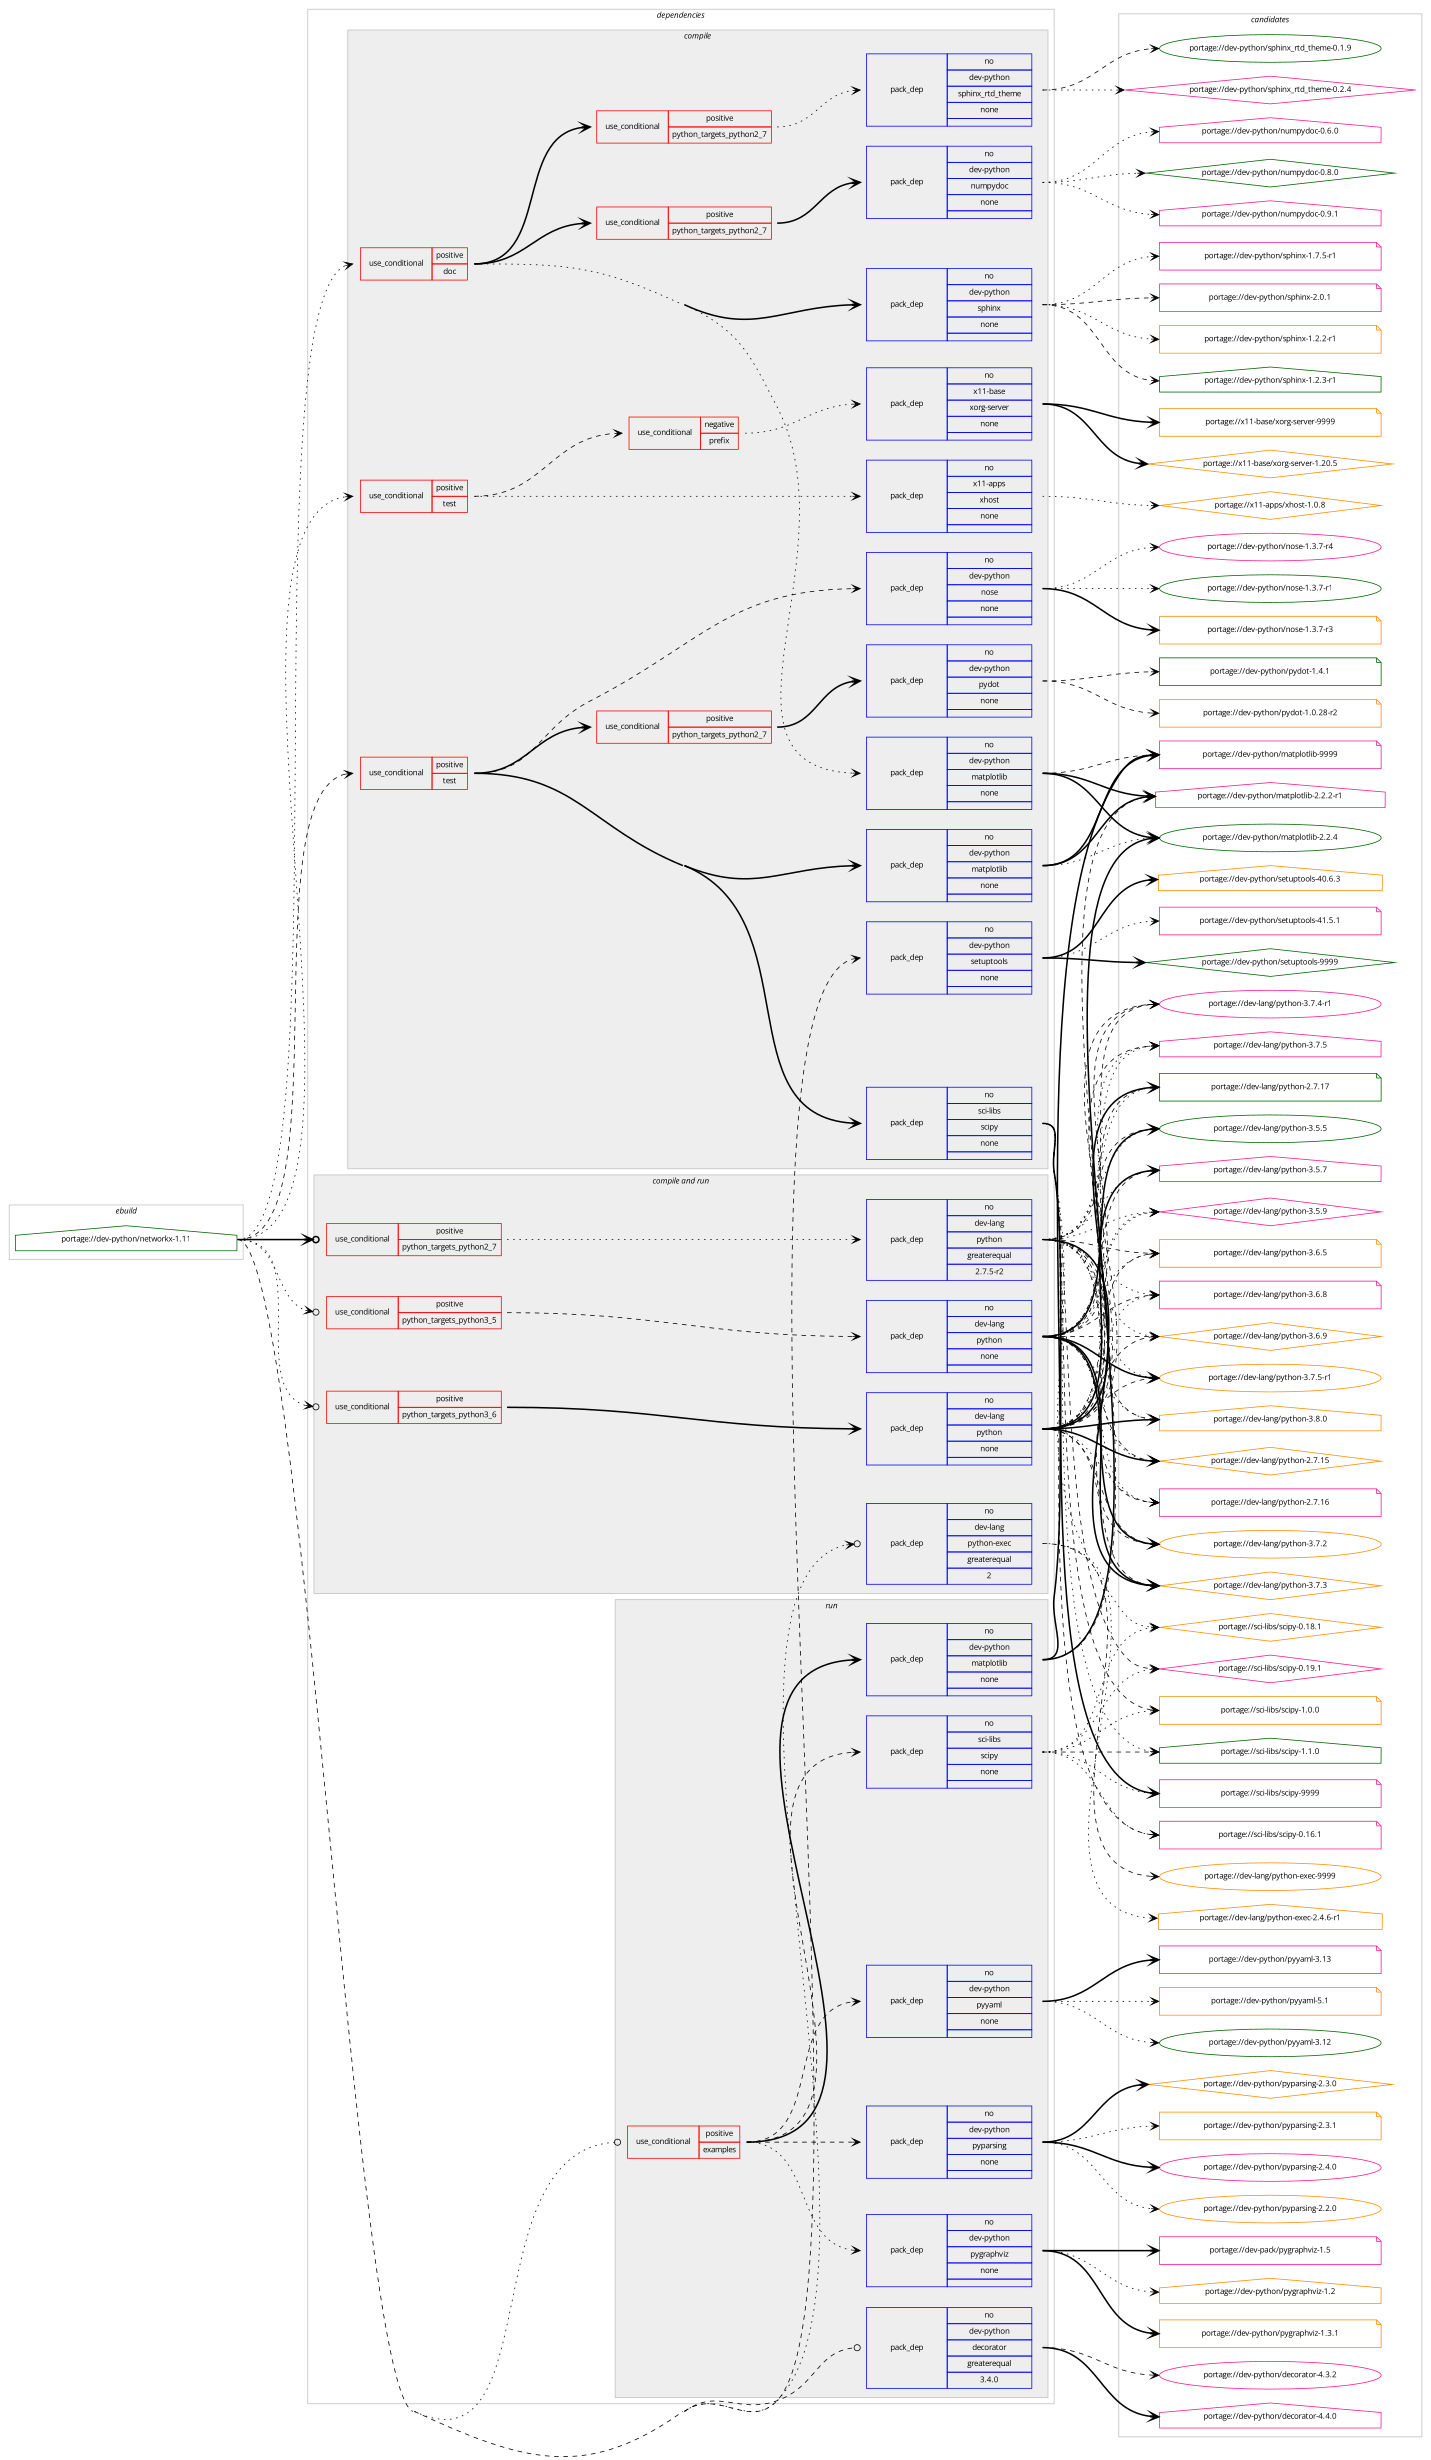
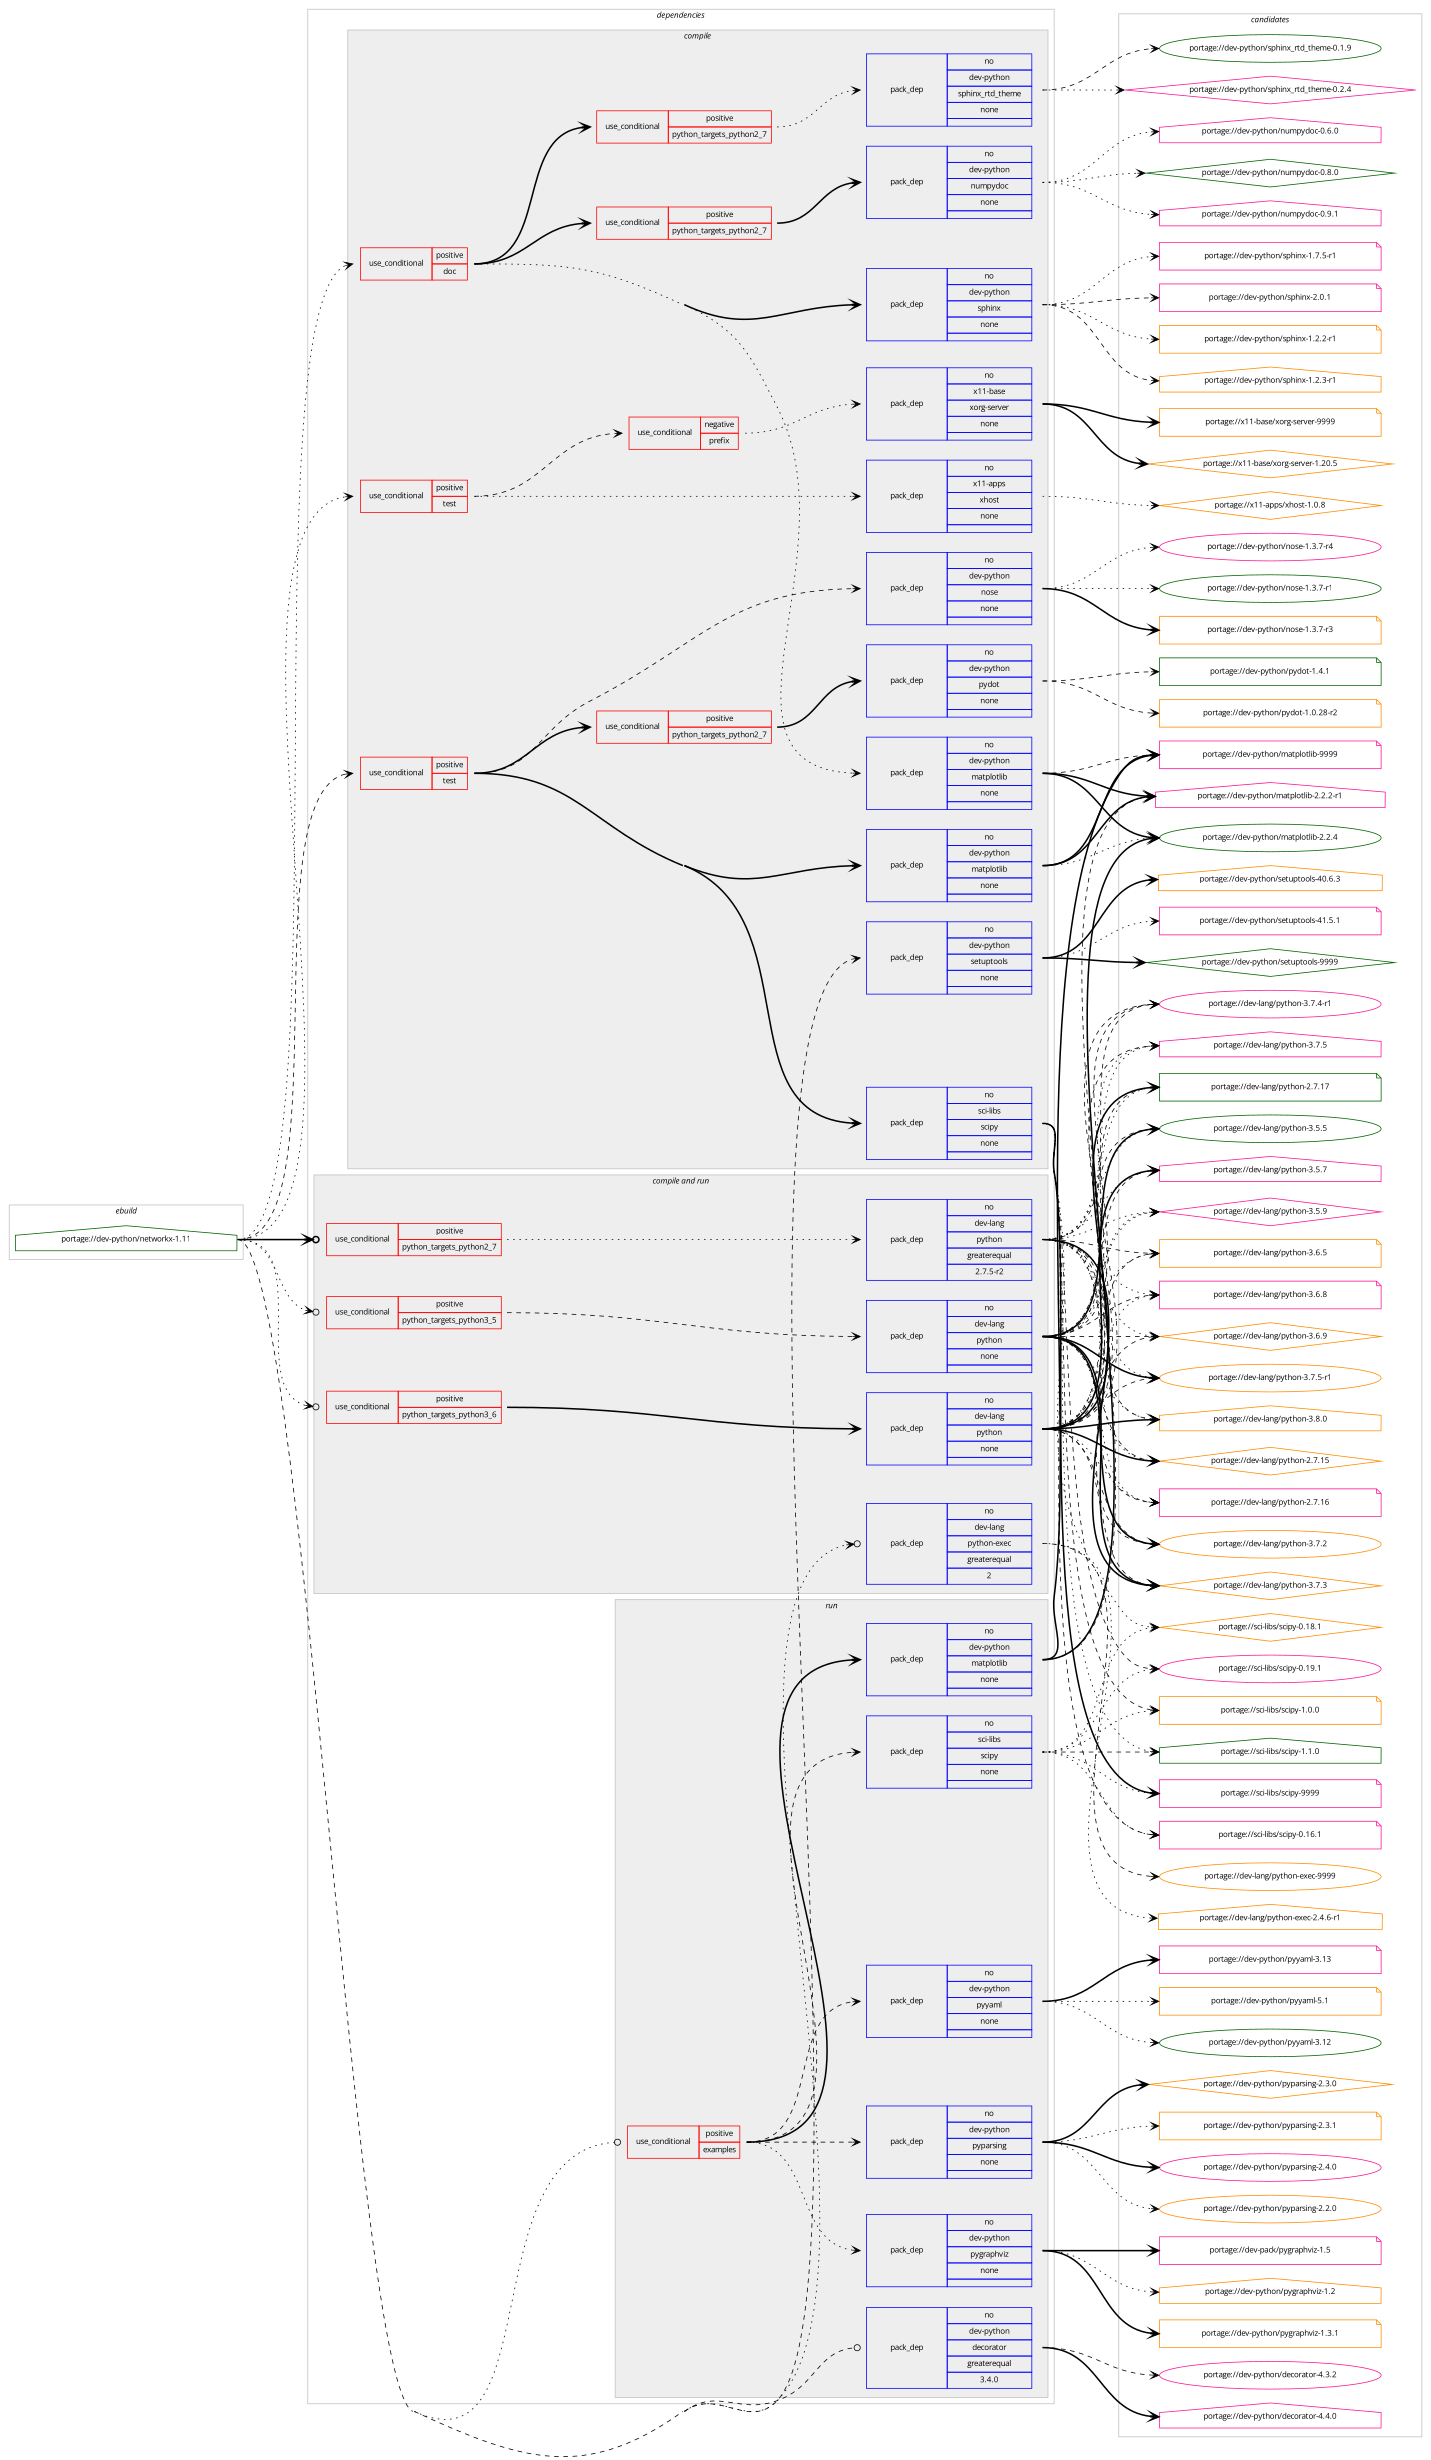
node "portage://dev-python/sphinx-1.2.3-r1": color darkgreen -> darkorange
node "portage://sci-libs/scipy-0.19.1": shape diamond -> ellipse
